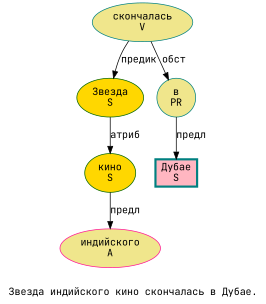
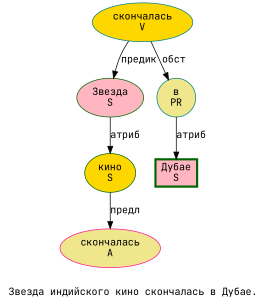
node "скончалась V": fillcolor khaki -> gold
node "Звезда S": fillcolor gold -> lightpink
edge "в PR" -> "Дубае S": label "предл" -> "атриб"
node "Дубае S": color teal -> darkgreen
node "индийского A": label "индийского A" -> "скончалась A"
